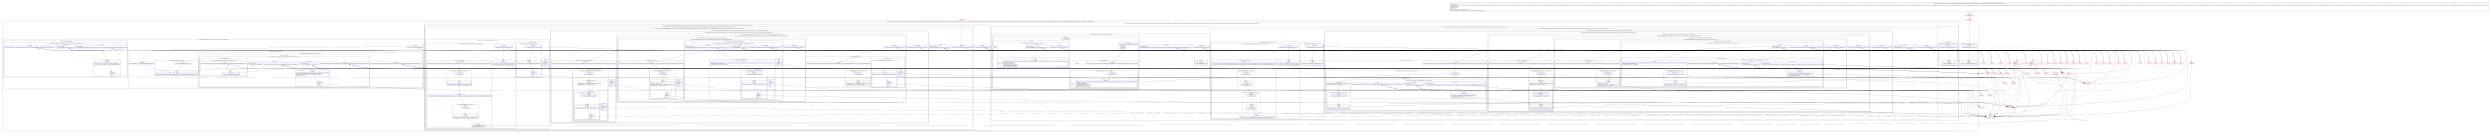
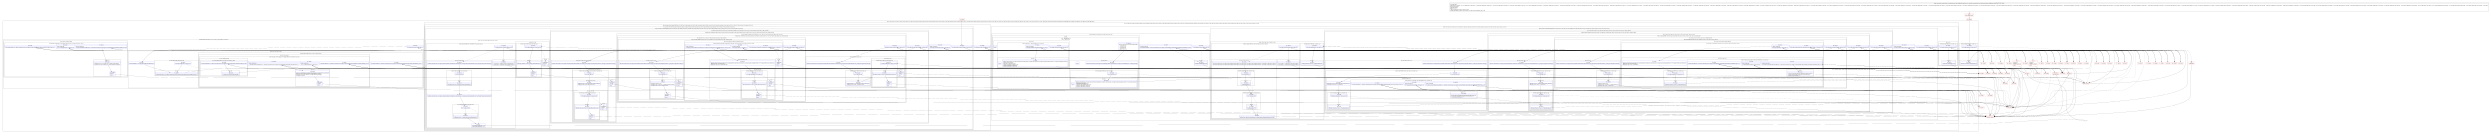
node "248: 0x01f5": added
